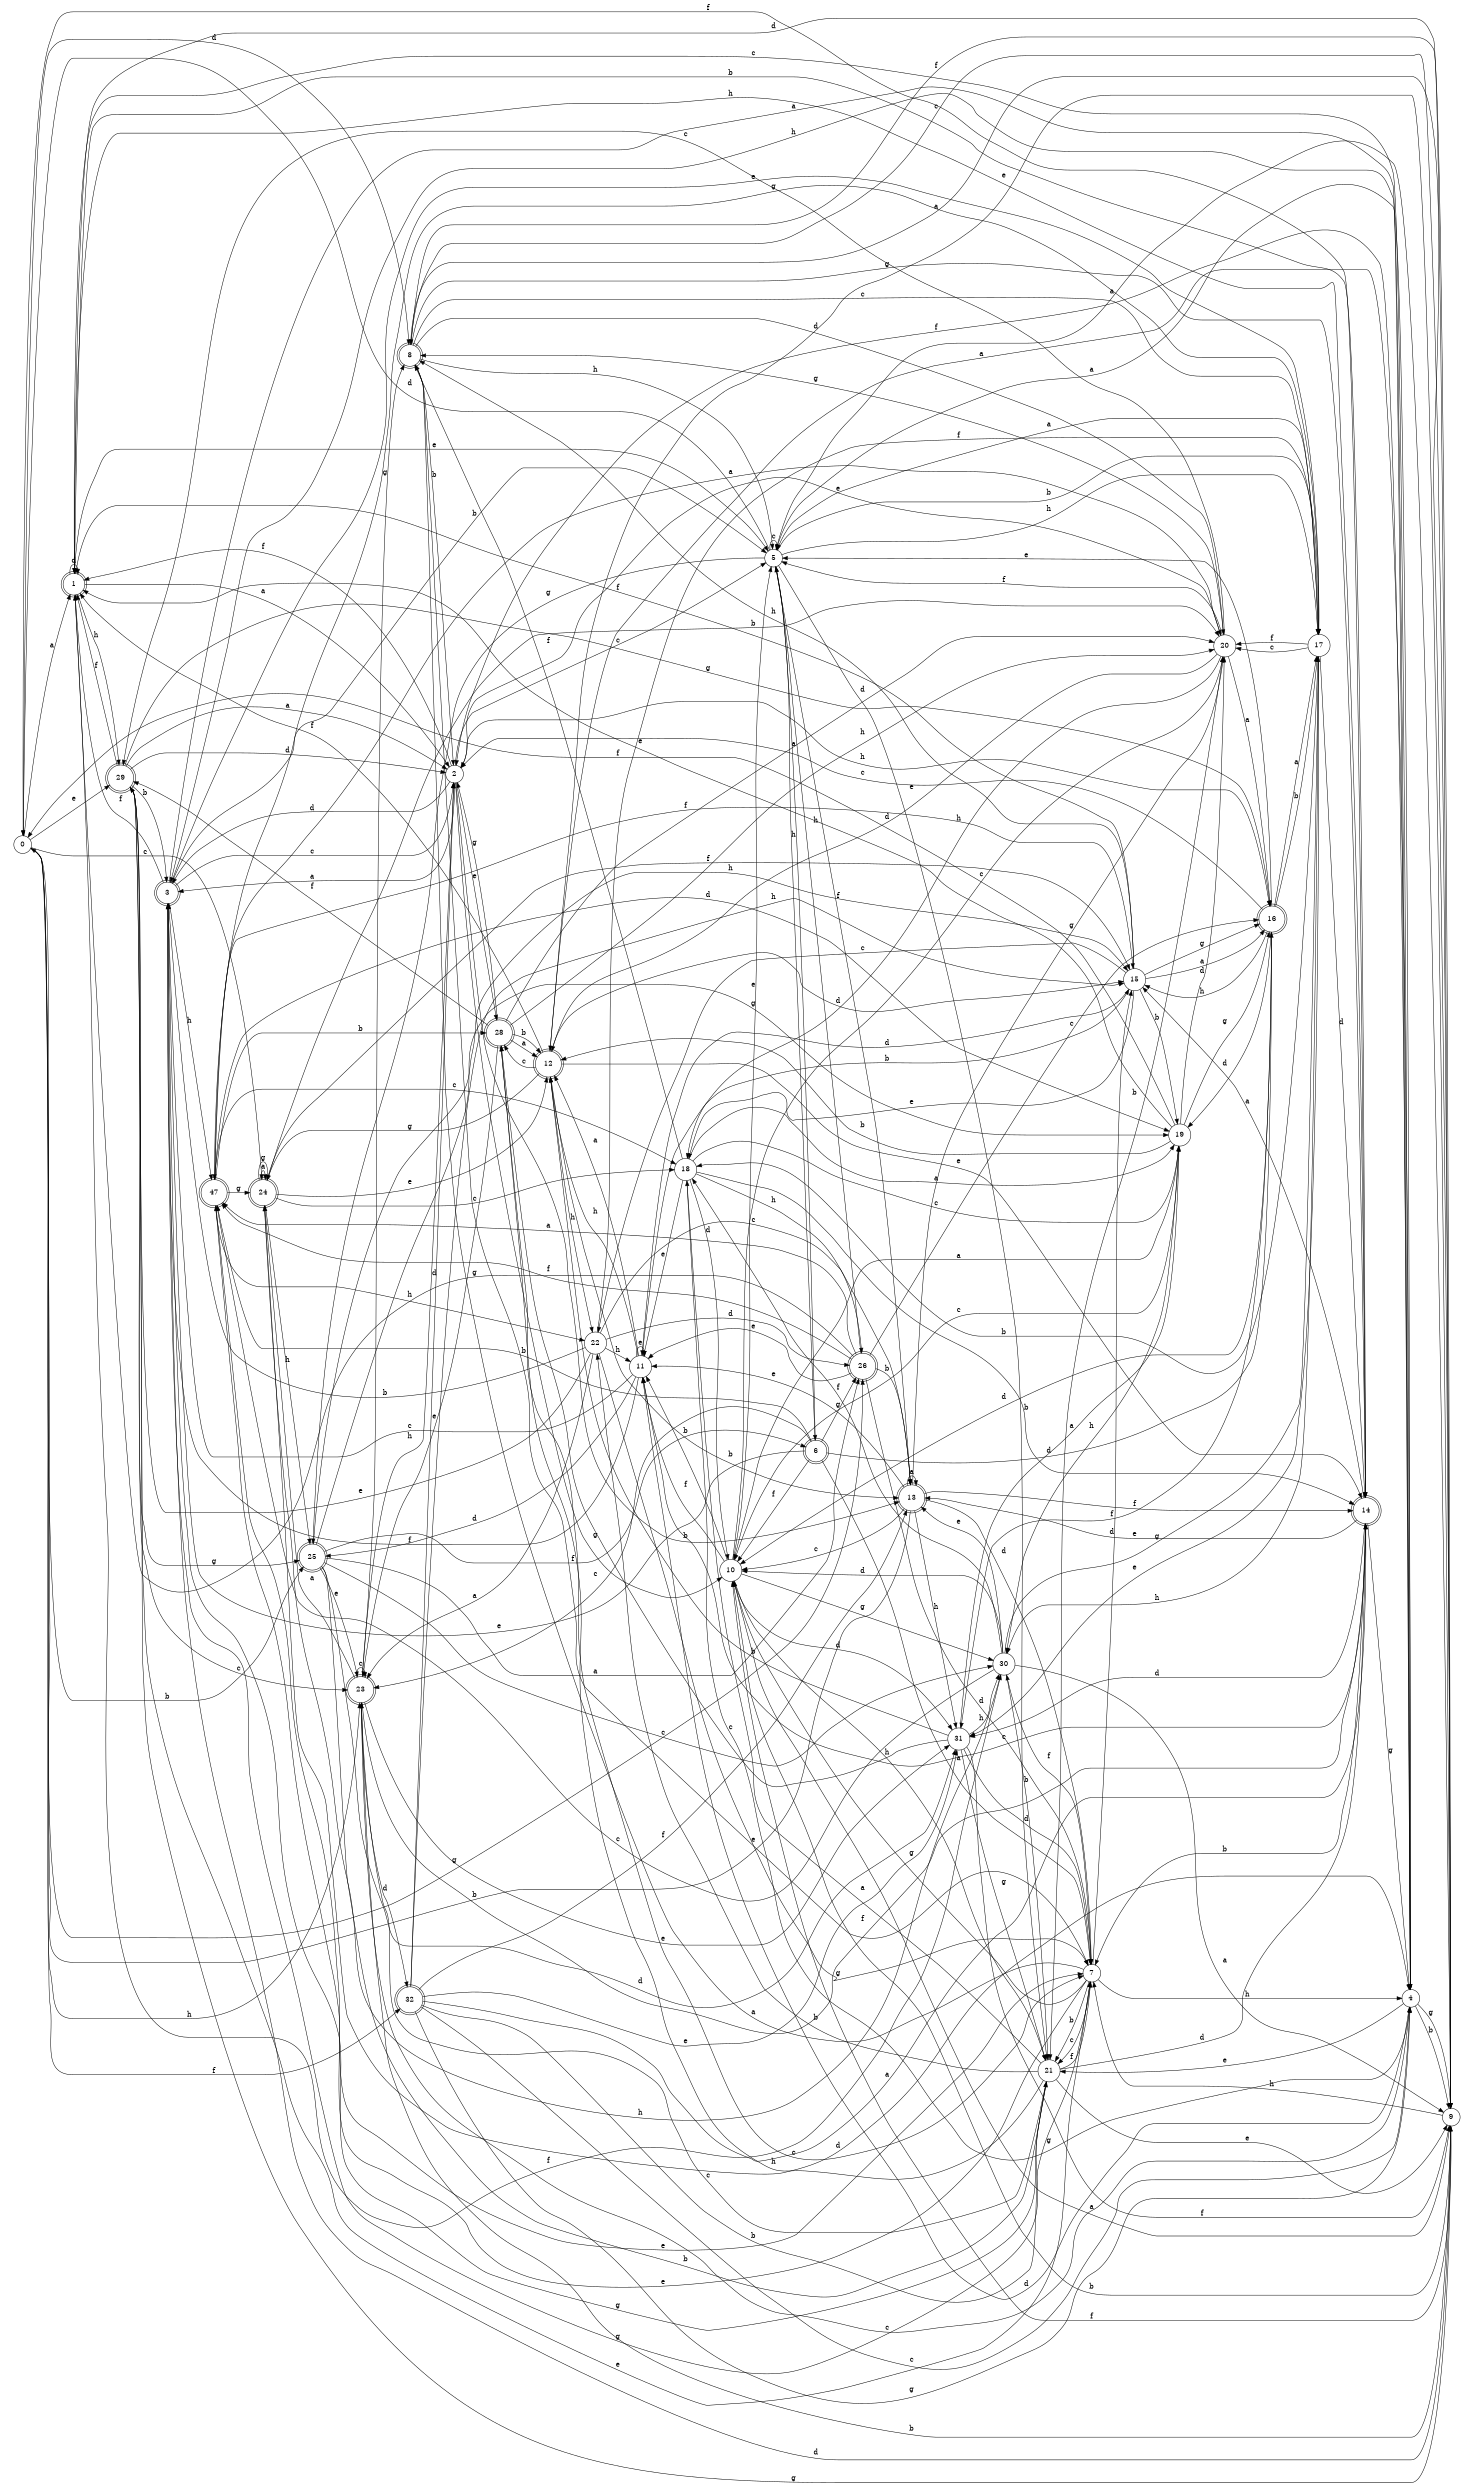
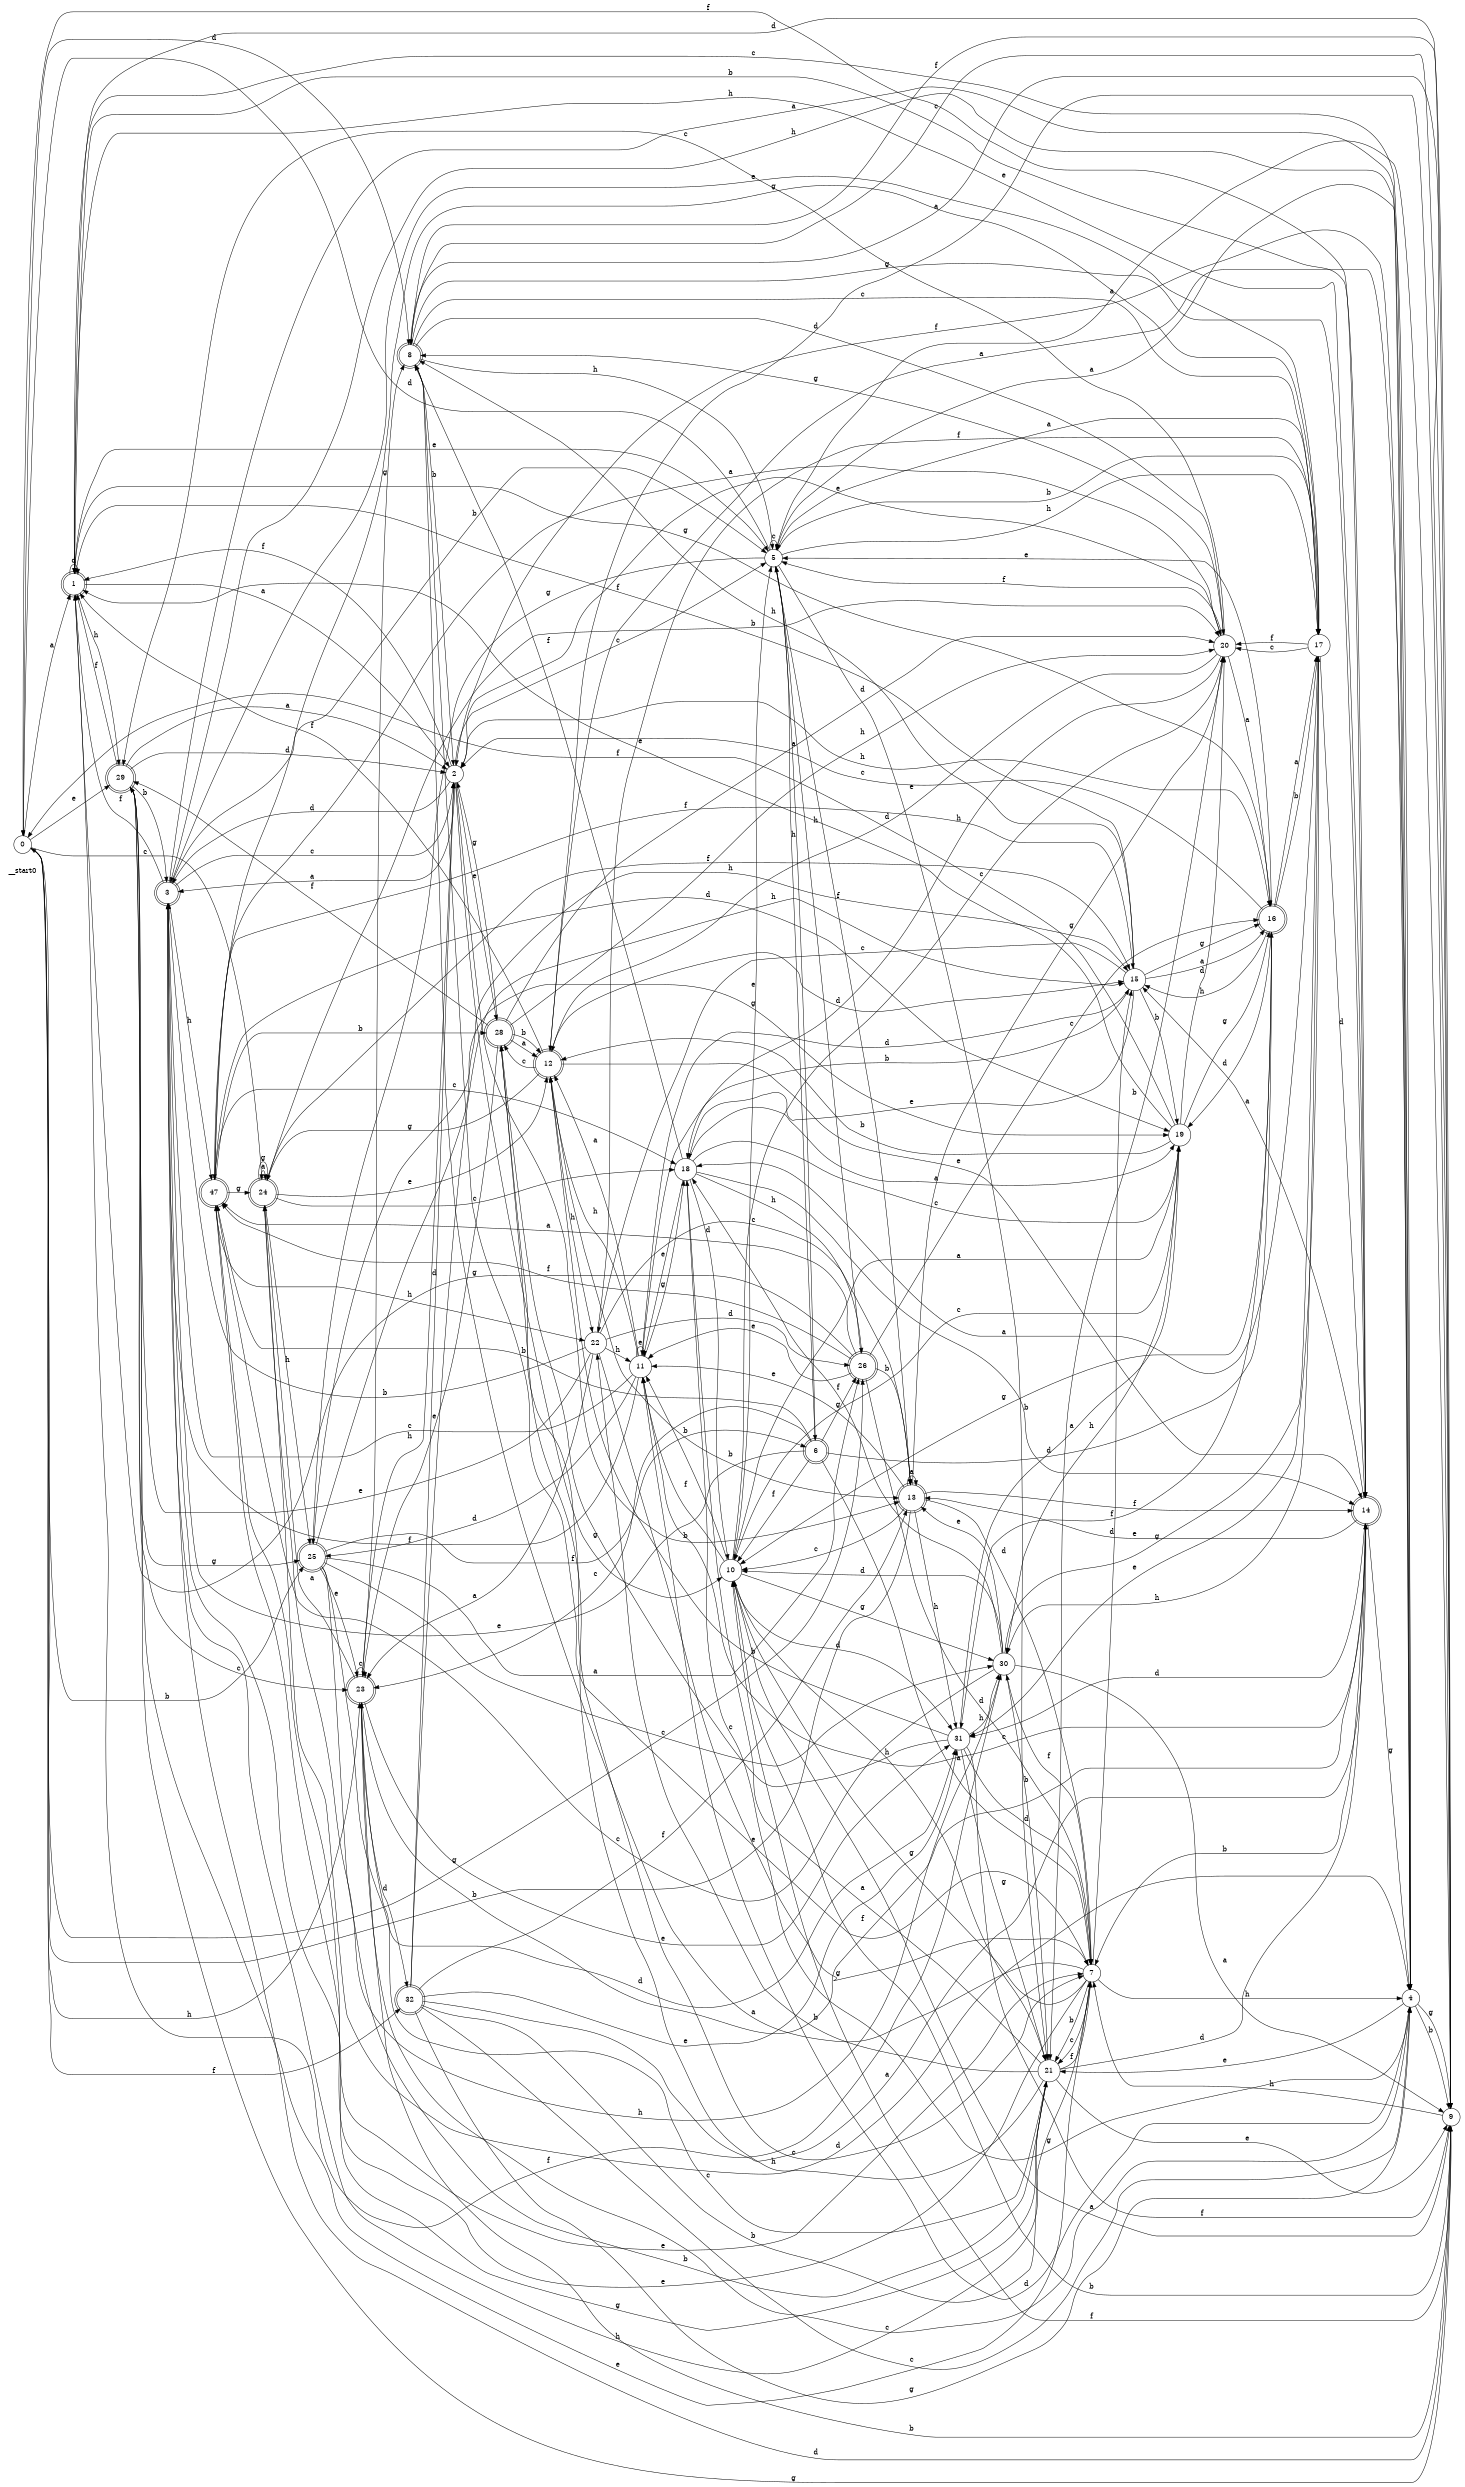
edge "29" -> "16": now "1" -> "16"
node "__start0": added
edge "11" -> "18": added, label "g"
edge "17" -> "18": label "b" -> "a"
edge "16" -> "10": label "d" -> "g"
edge "3" -> "21": label "g" -> "h"
